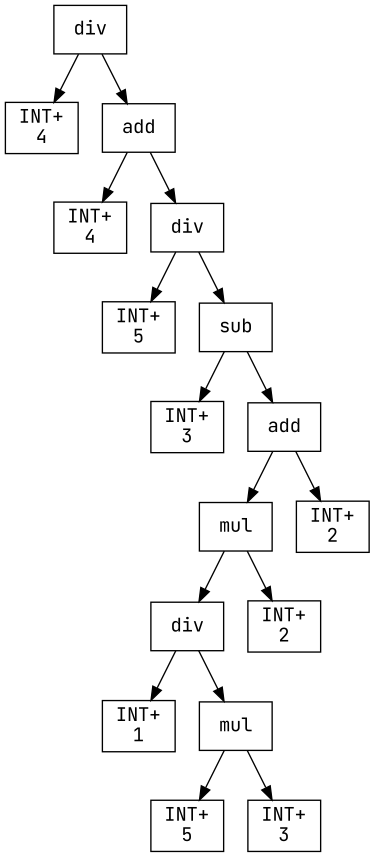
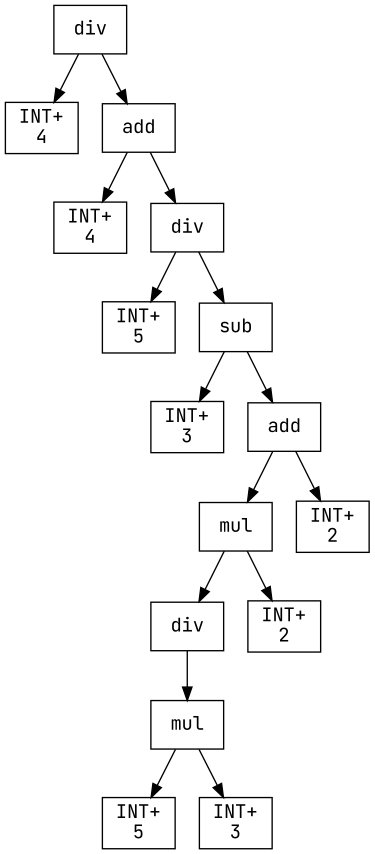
node "INT+ 1": removed
